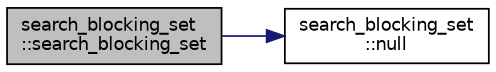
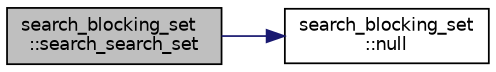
node "search_blocking_set ::search_blocking_set": label "search_blocking_set ::search_blocking_set" -> "search_blocking_set ::search_search_set"
